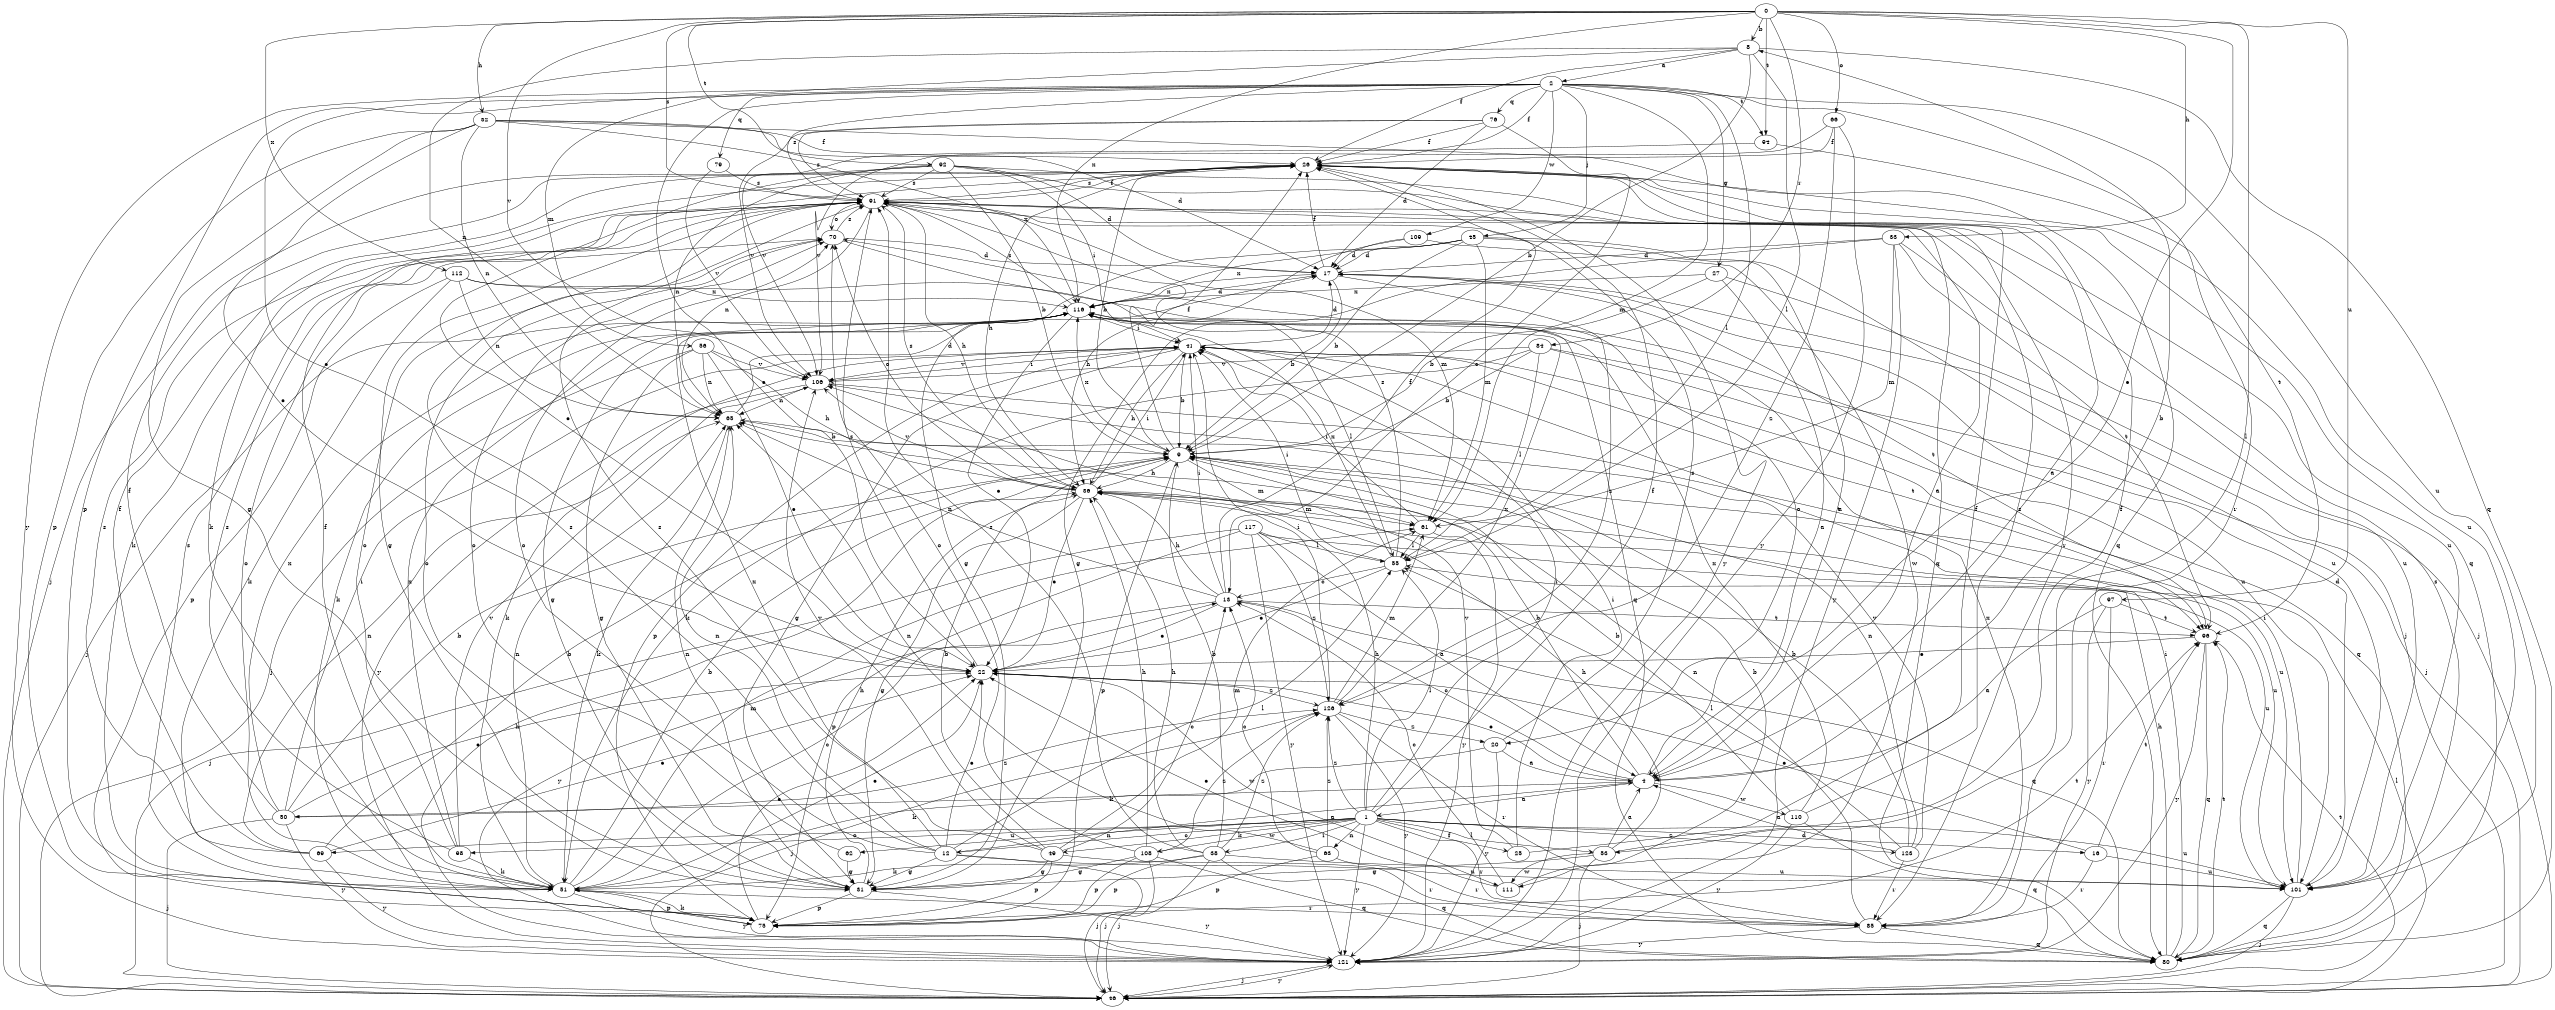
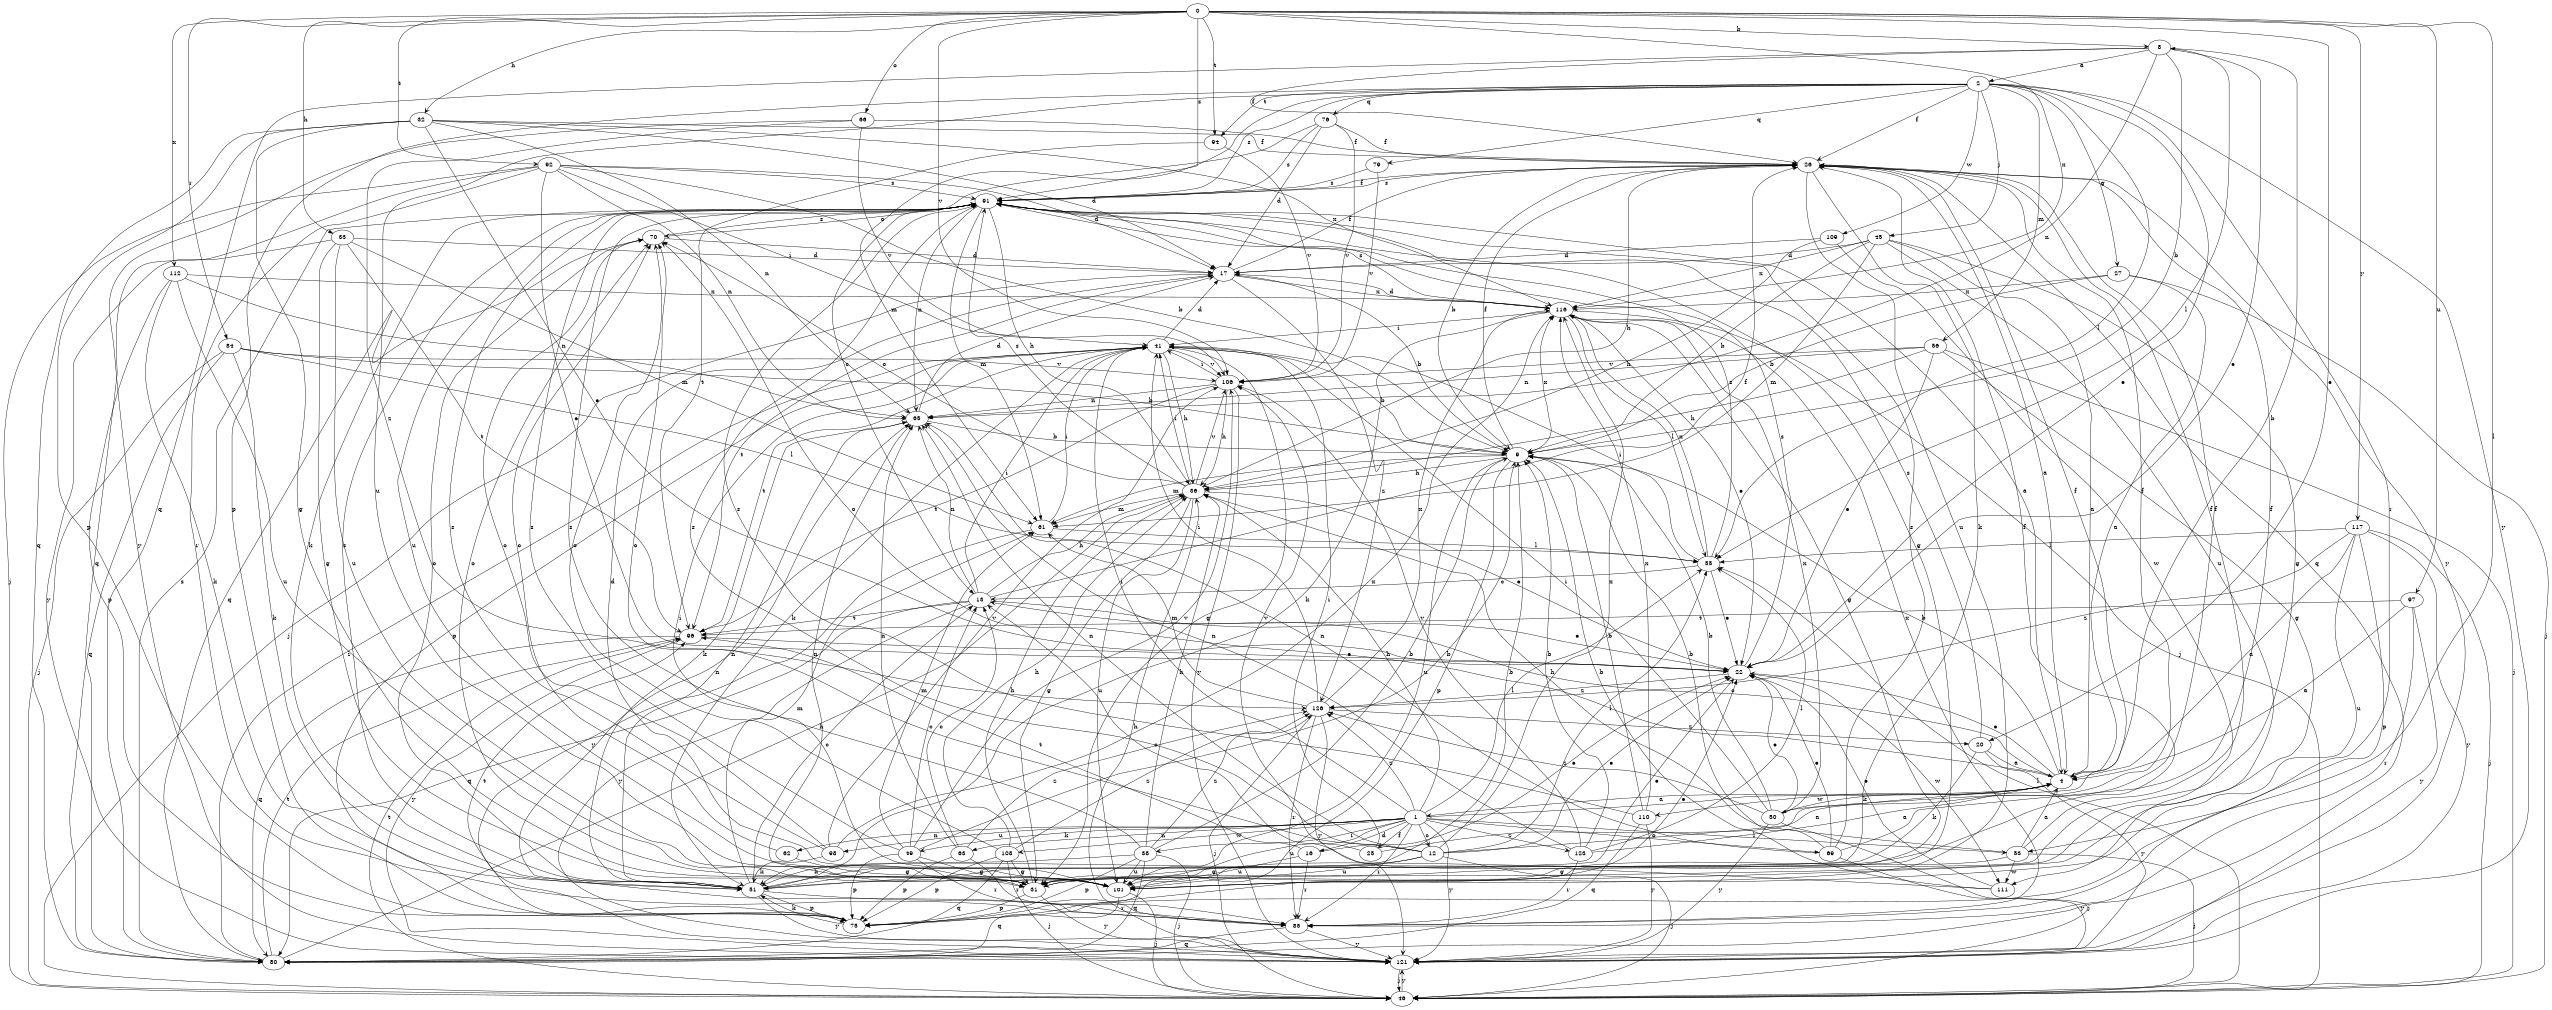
edge "0" -> "117": added, label "y"
edge "106" -> "36": added, label "h"
